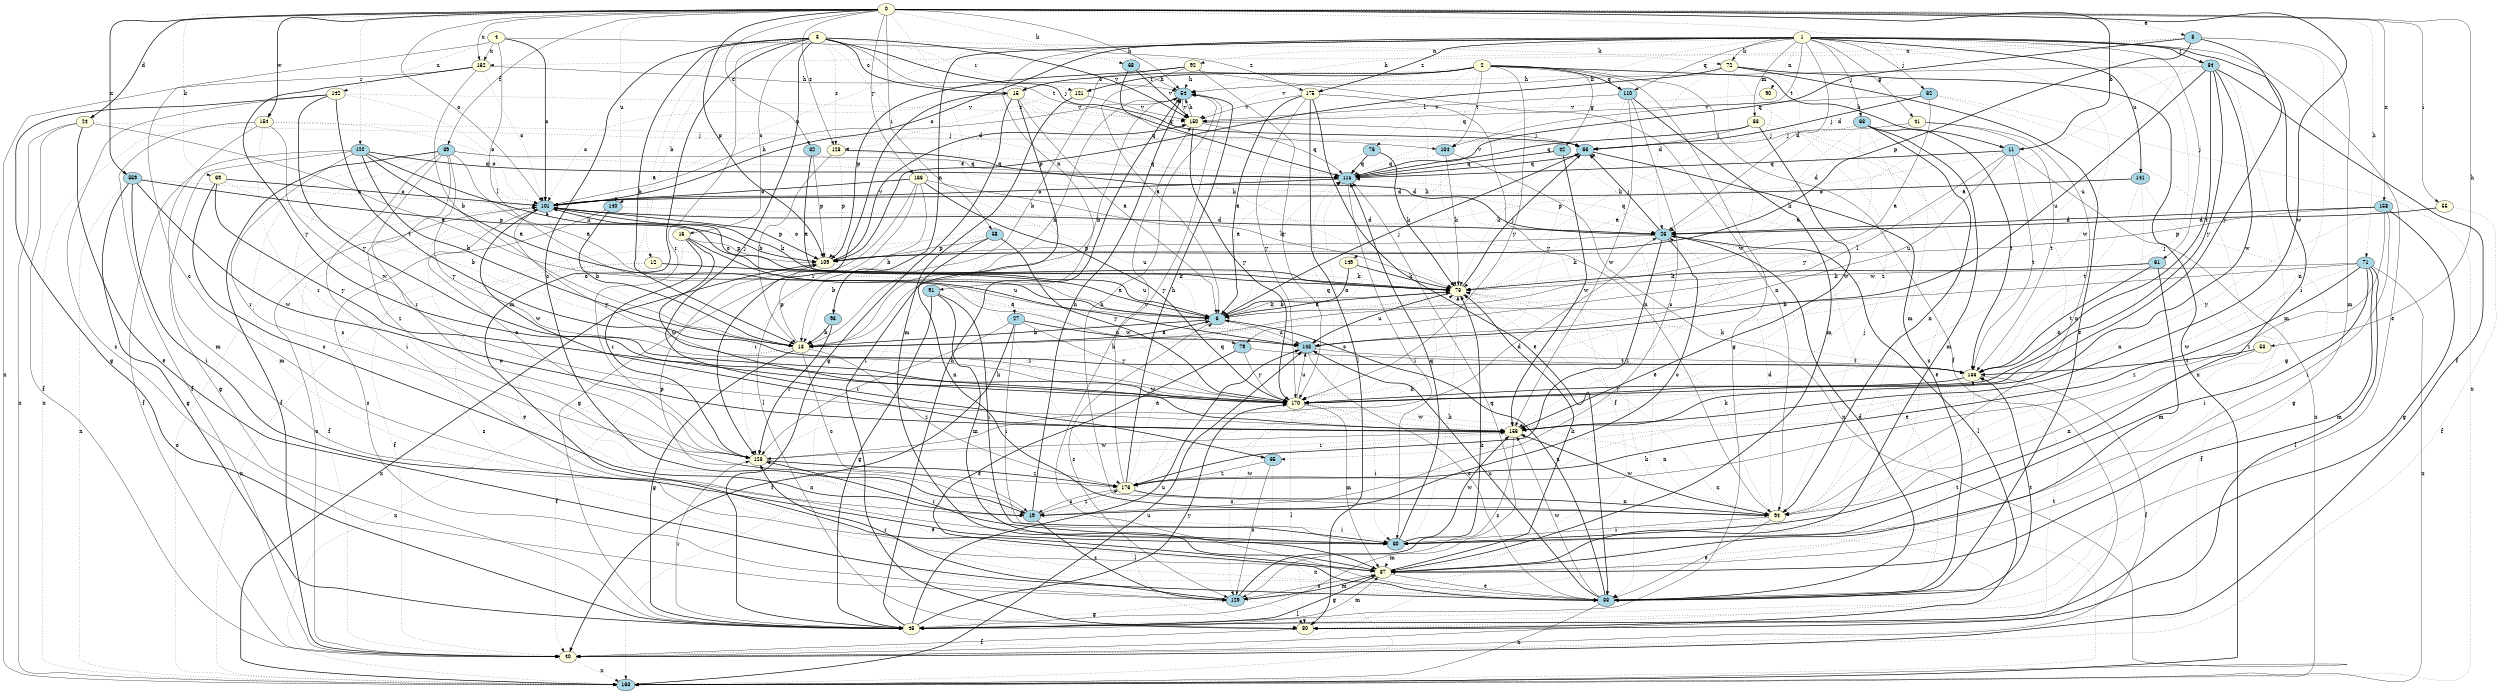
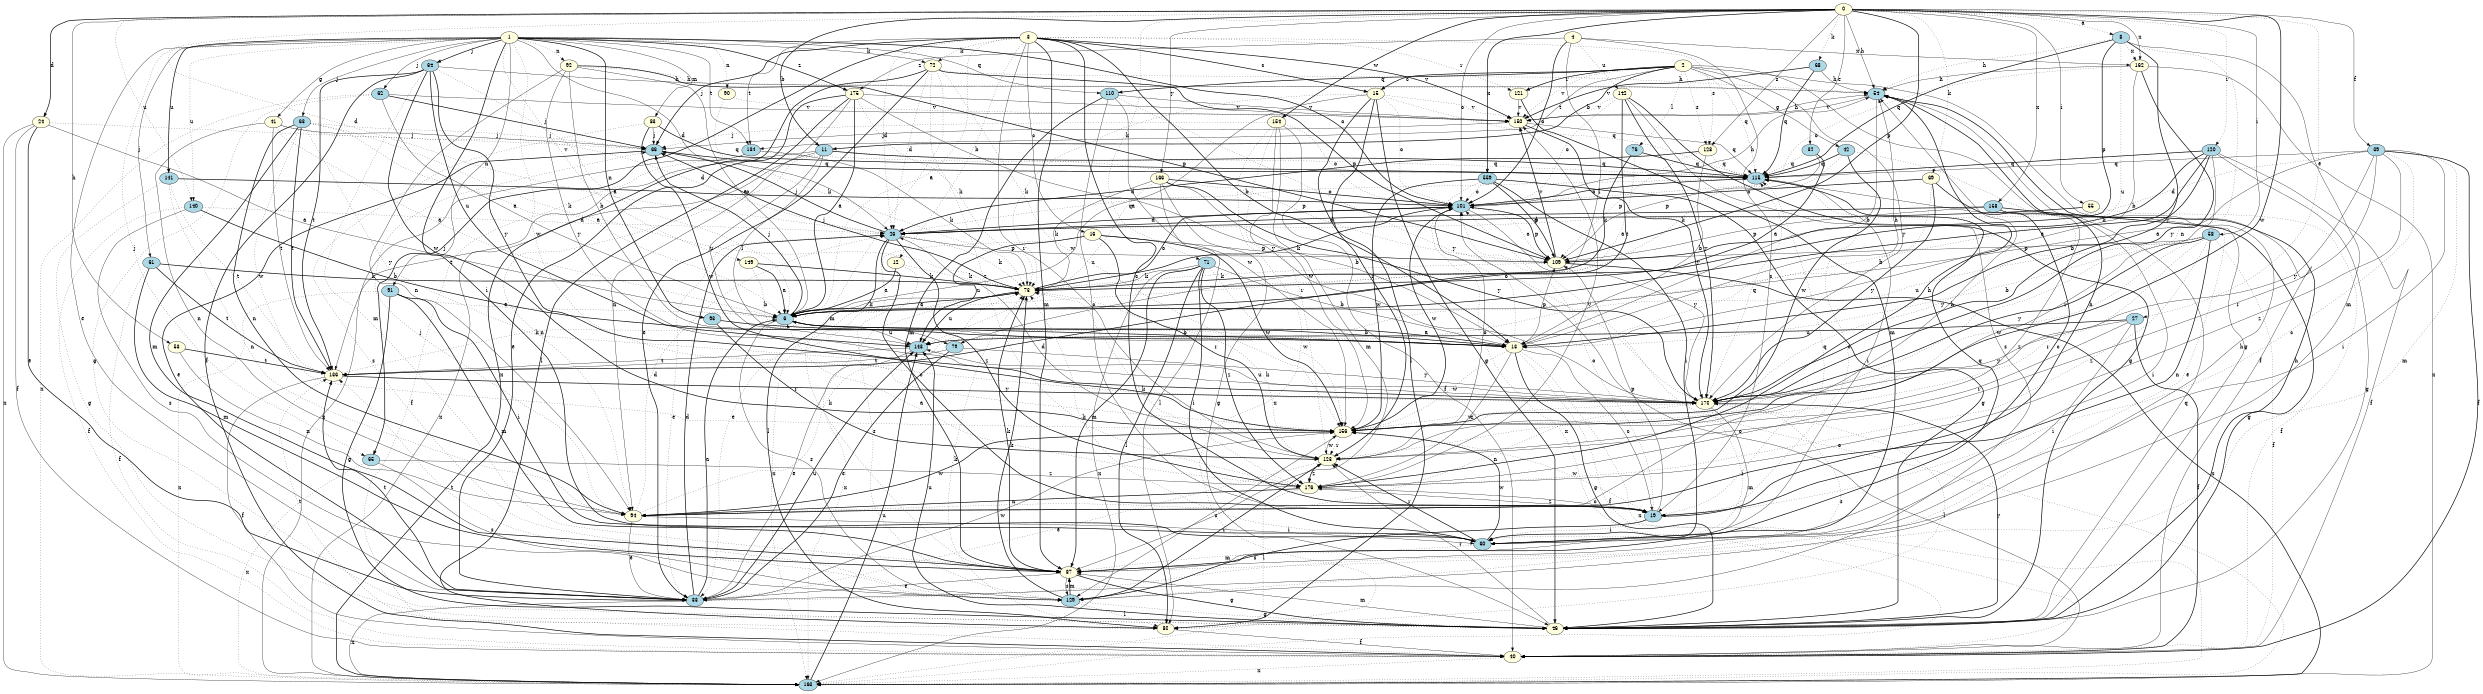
edge "8" -> "94": now "8" -> "156"
